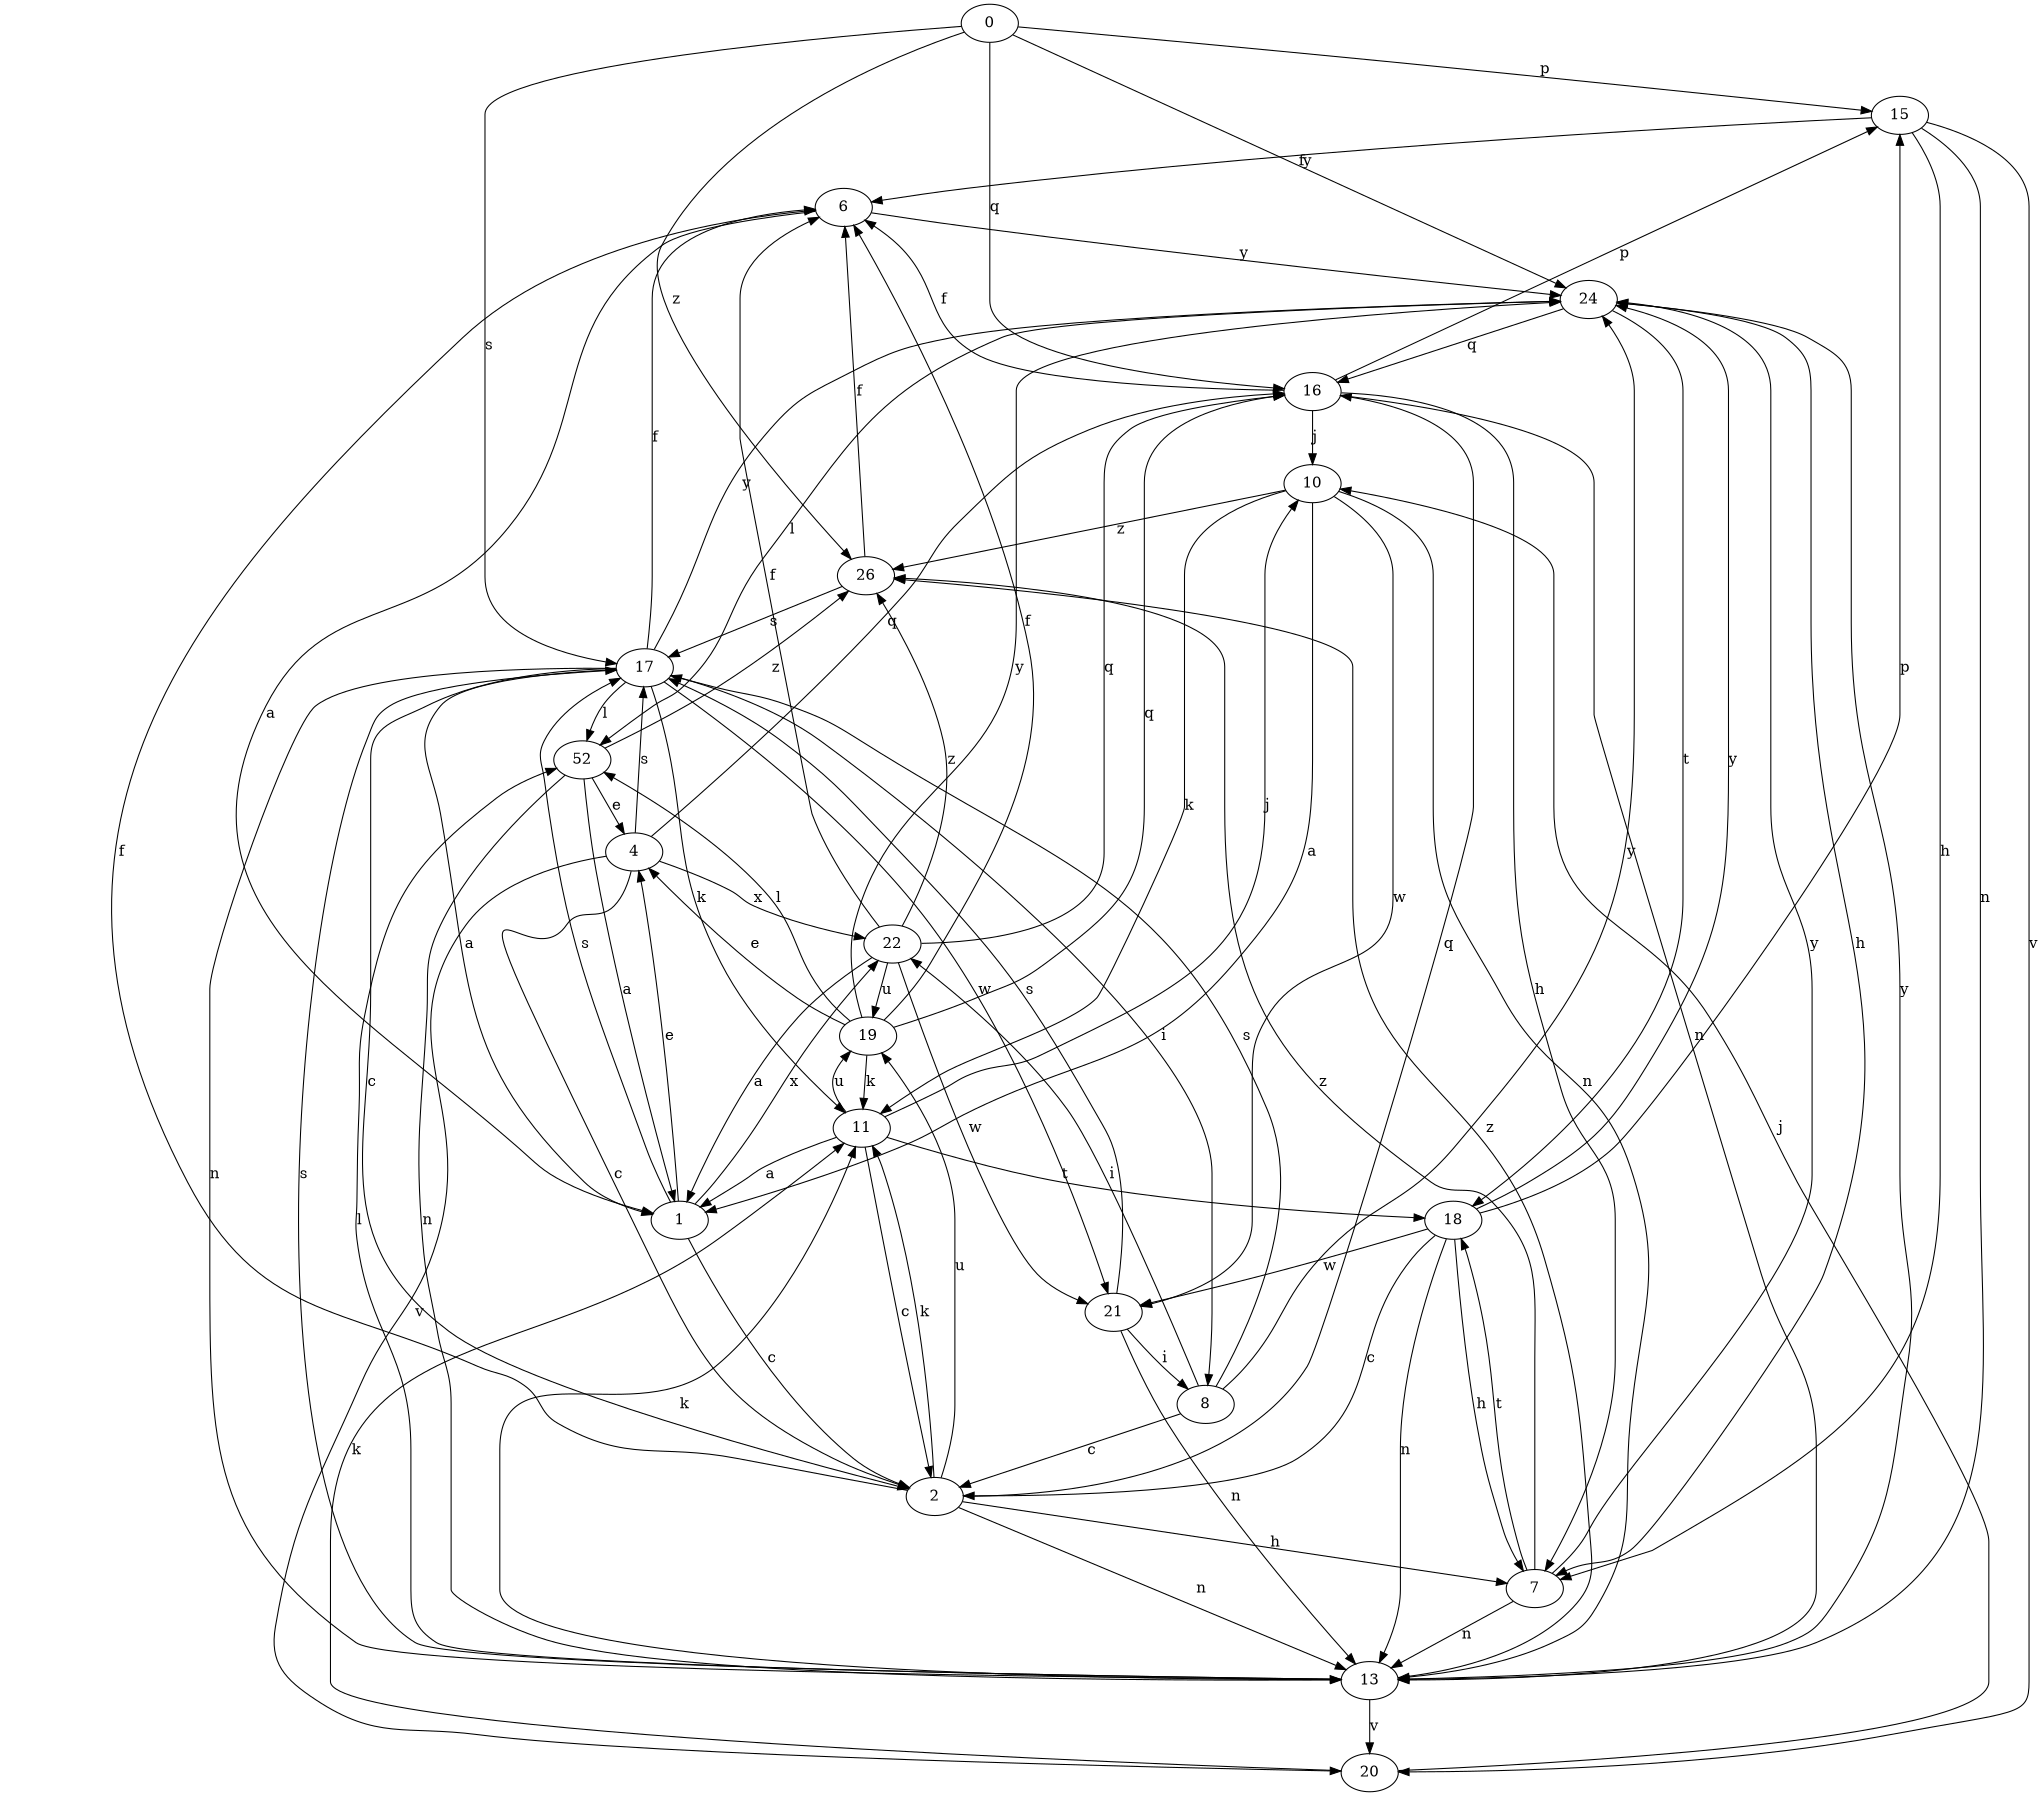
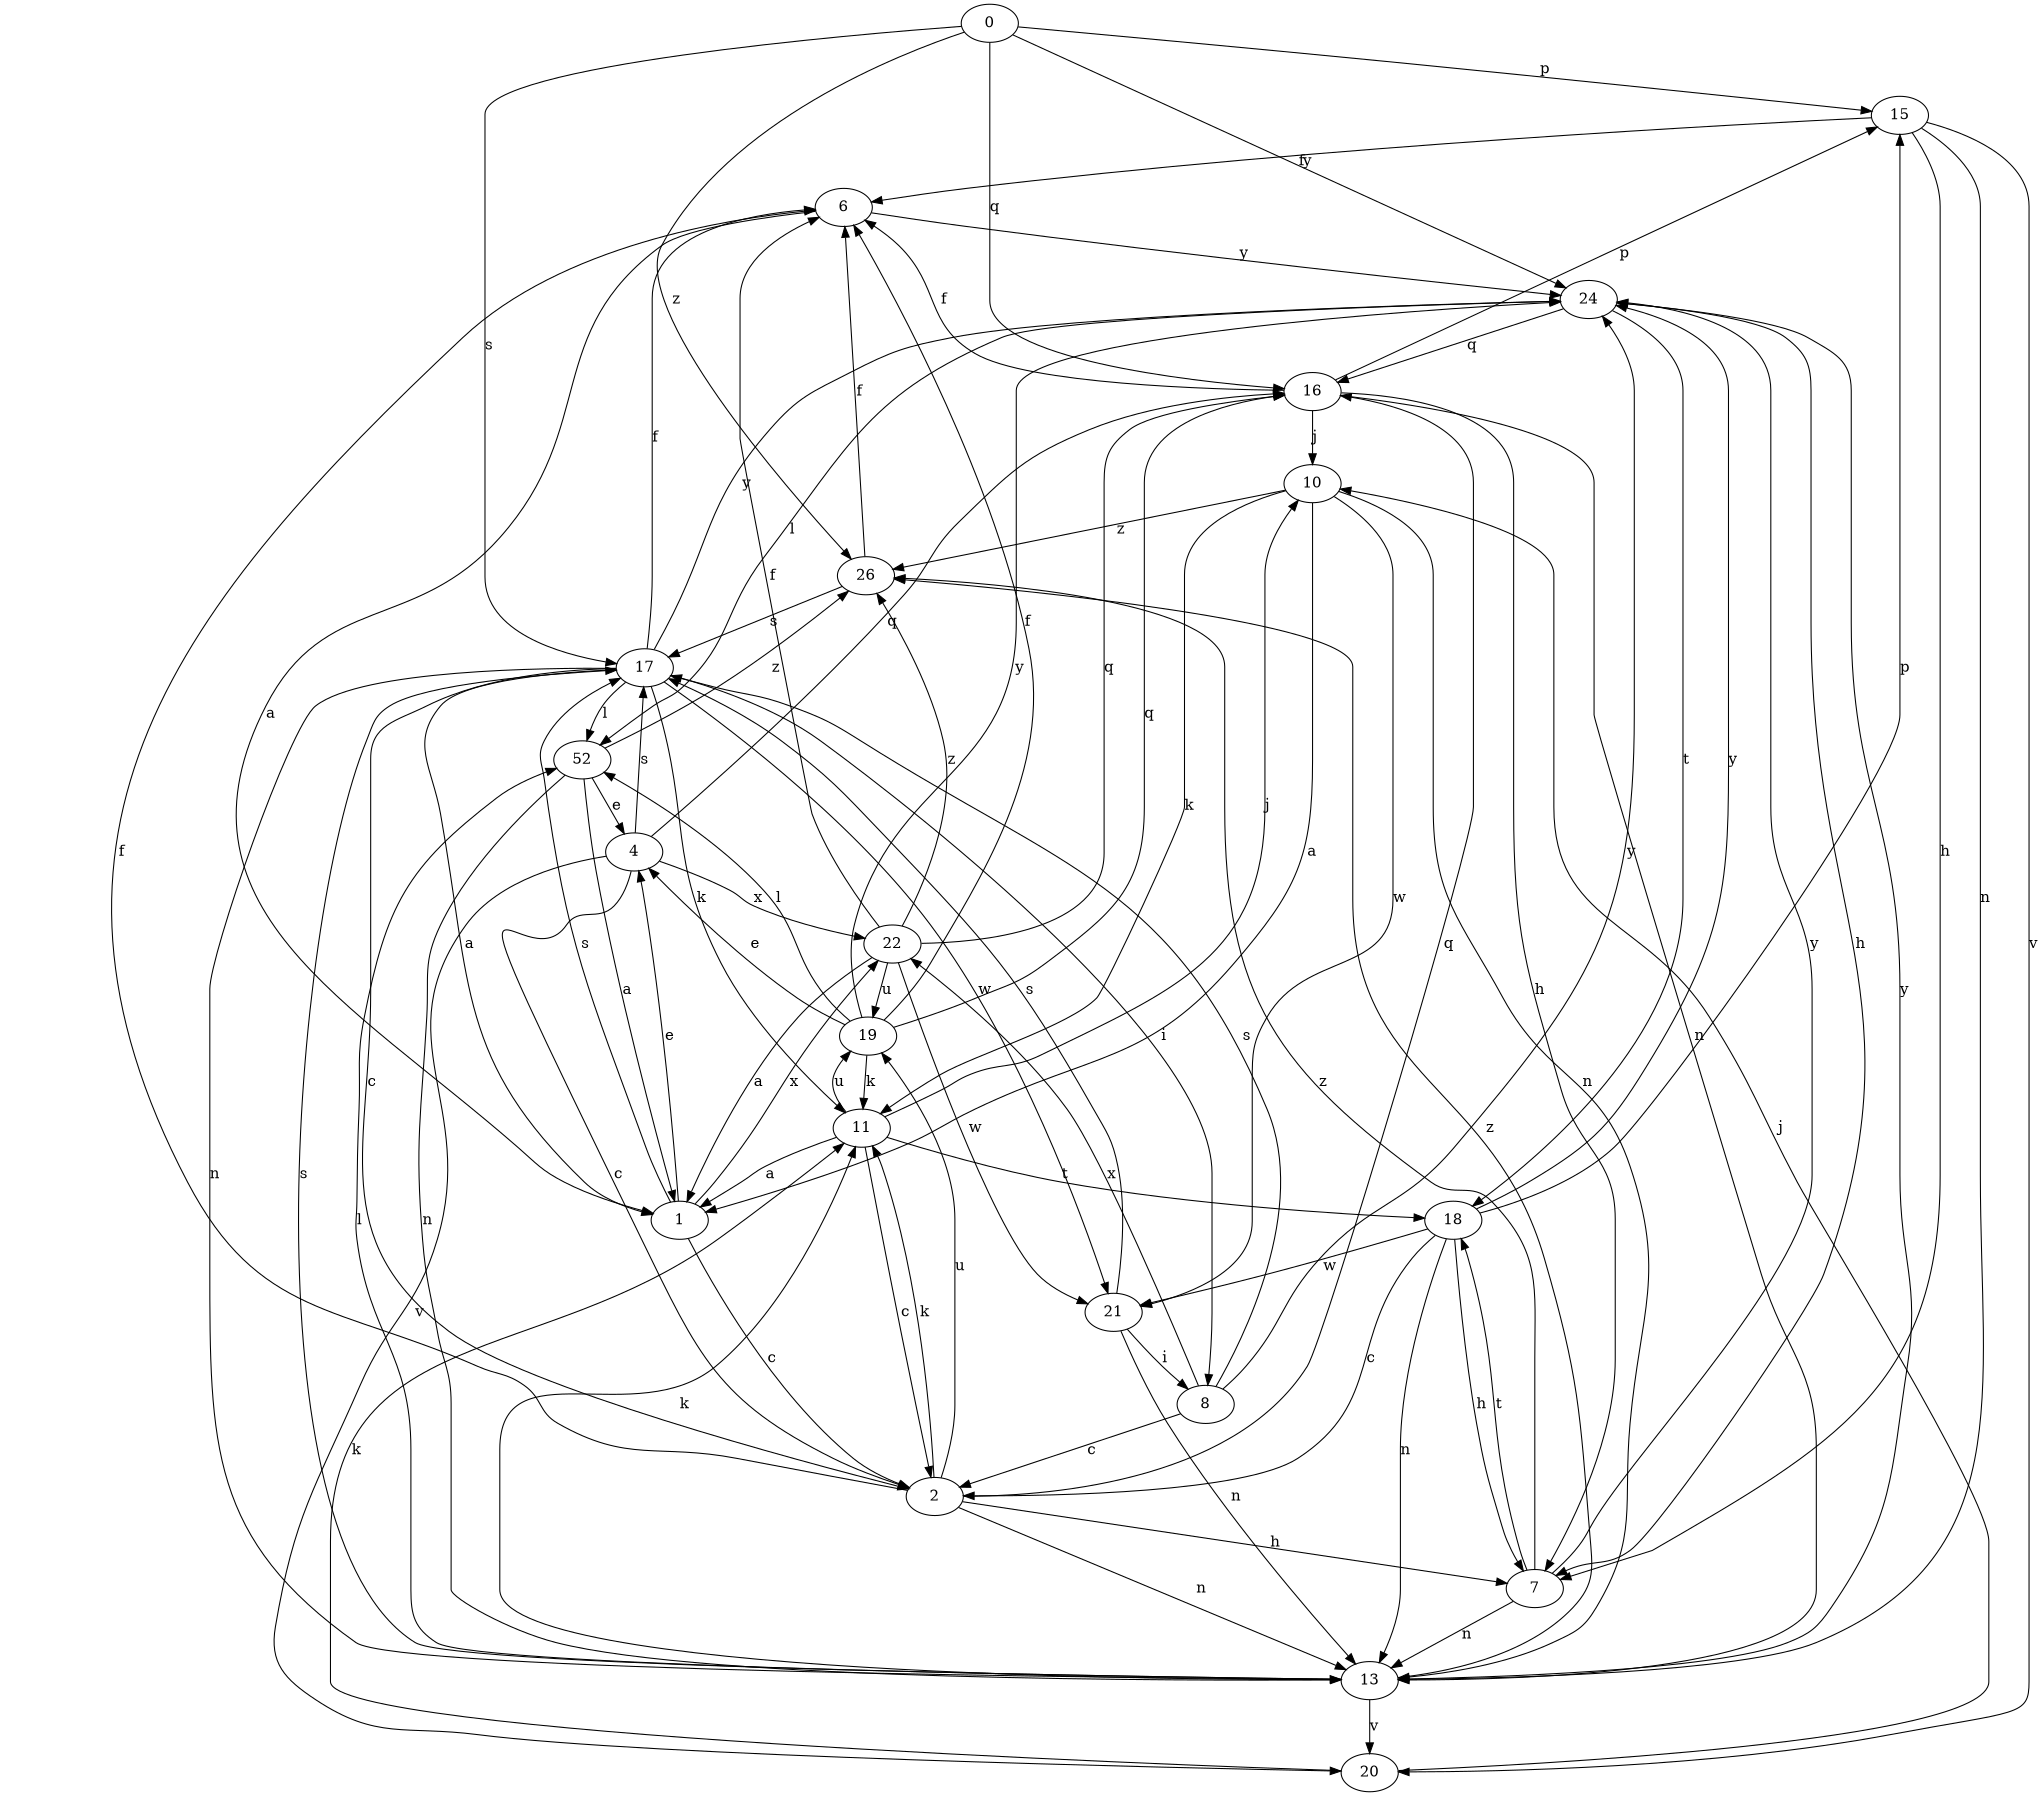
edge "8" -> "22": label "i" -> "x"
